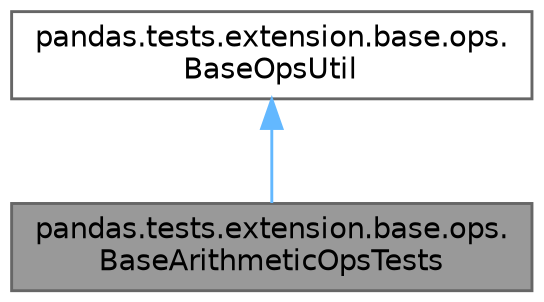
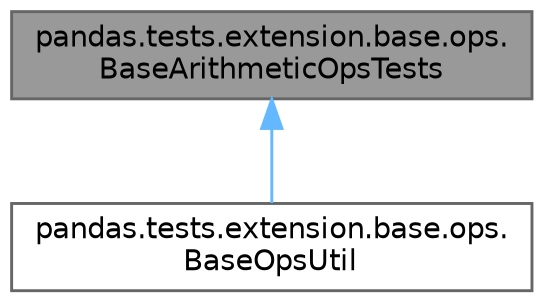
edge "pandas.tests.extension.base.ops. BaseArithmeticOpsTests" -> "pandas.tests.extension.base.ops. BaseOpsUtil": reversed
